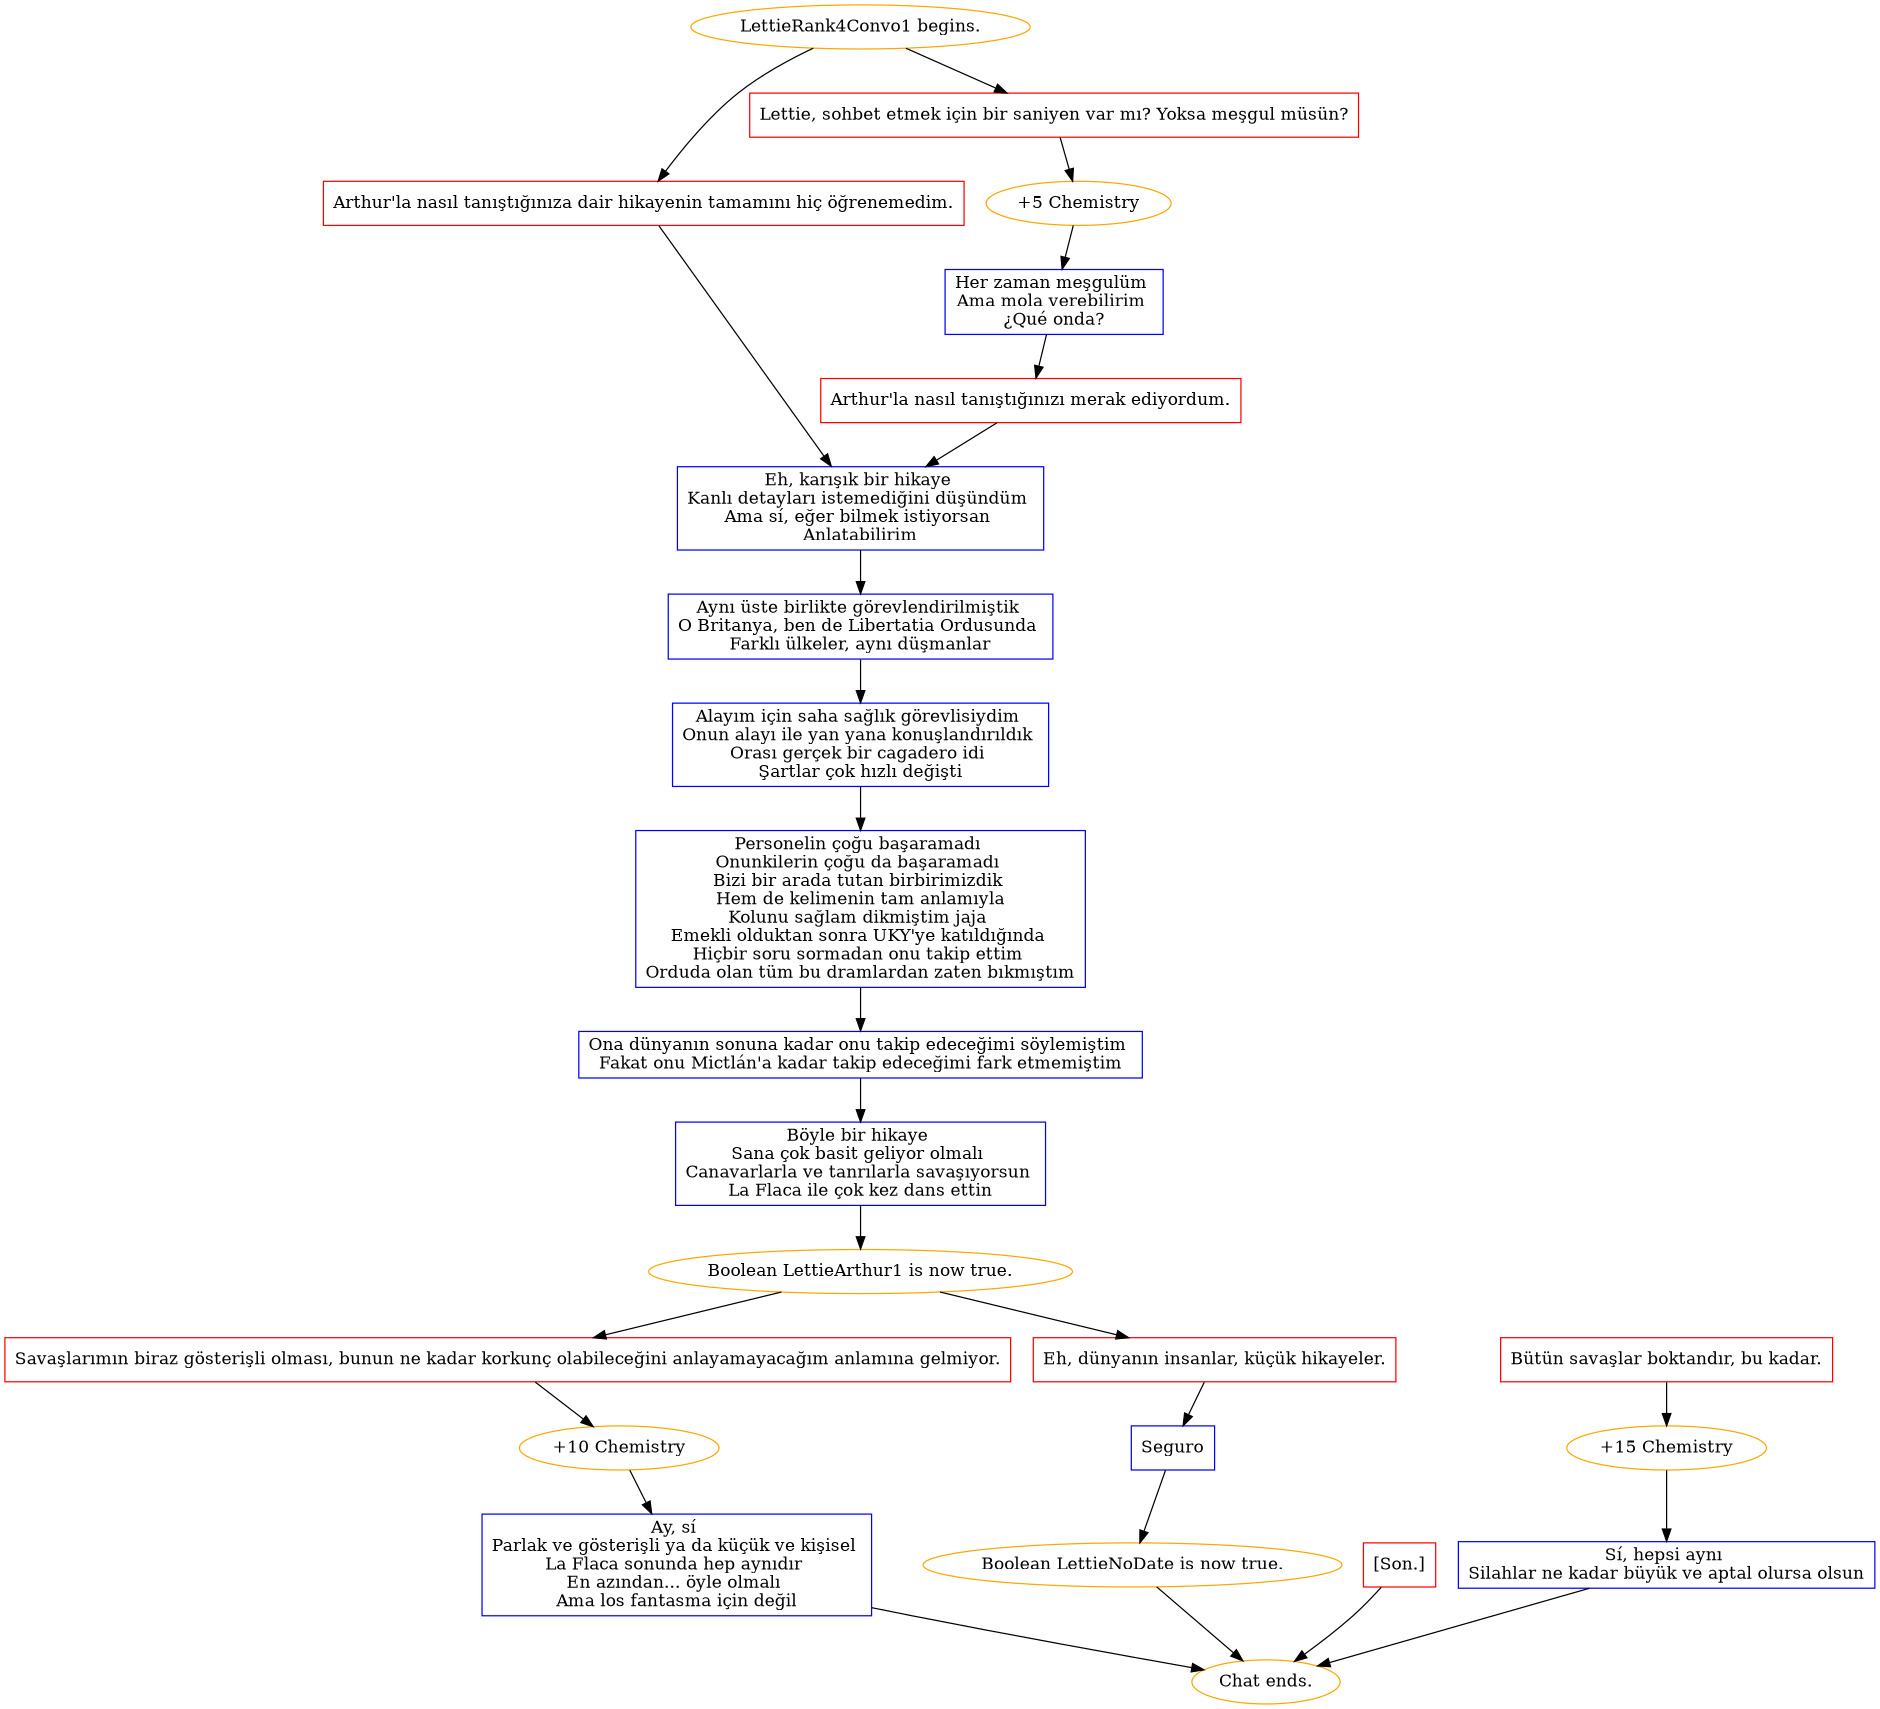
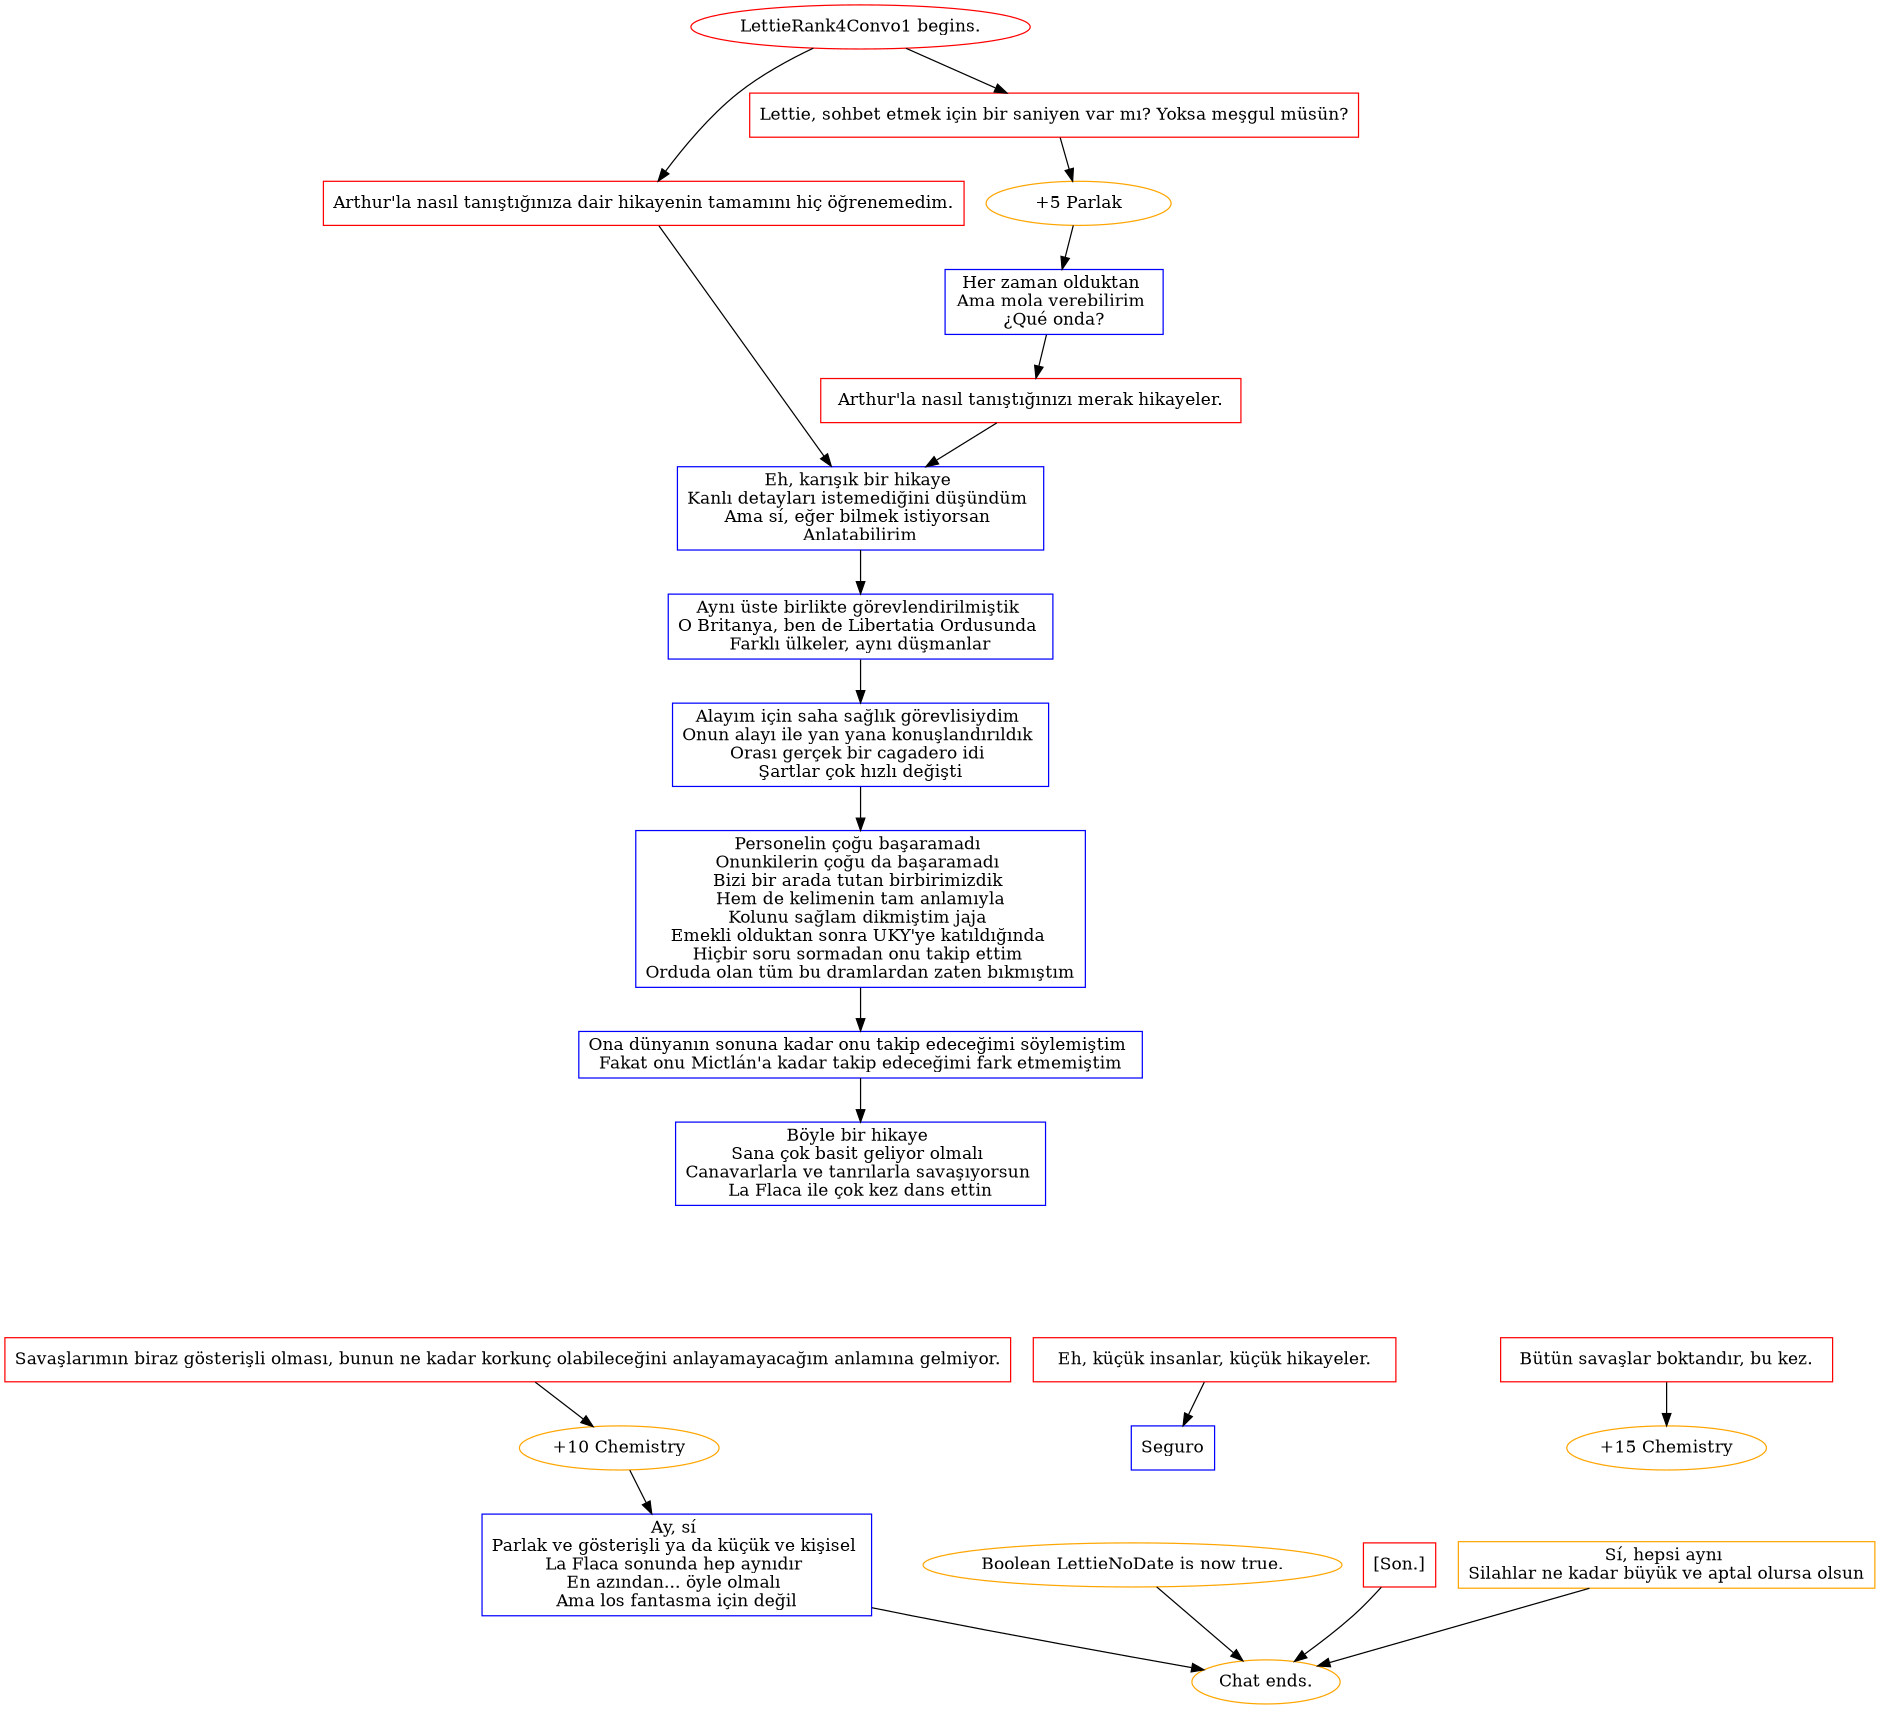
node "LettieRank4Convo1 begins.": color orange -> red
node "+5 Chemistry": label "+5 Chemistry" -> "+5 Parlak"
node "Her zaman meşgulüm Ama mola verebilirim ¿Qué onda?": label "Her zaman meşgulüm Ama mola verebilirim ¿Qué onda?" -> "Her zaman olduktan Ama mola verebilirim ¿Qué onda?"
node "Arthur'la nasıl tanıştığınızı merak ediyordum.": label "Arthur'la nasıl tanıştığınızı merak ediyordum." -> "Arthur'la nasıl tanıştığınızı merak hikayeler."
node "Boolean LettieArthur1 is now true.": removed
node "Eh, dünyanın insanlar, küçük hikayeler.": label "Eh, dünyanın insanlar, küçük hikayeler." -> "Eh, küçük insanlar, küçük hikayeler."
node "Bütün savaşlar boktandır, bu kadar.": label "Bütün savaşlar boktandır, bu kadar." -> "Bütün savaşlar boktandır, bu kez."
edge "+15 Chemistry" -> "Sí, hepsi aynı Silahlar ne kadar büyük ve aptal olursa olsun": removed
edge "Seguro" -> "Boolean LettieNoDate is now true.": removed
node "Sí, hepsi aynı Silahlar ne kadar büyük ve aptal olursa olsun": color blue -> orange
